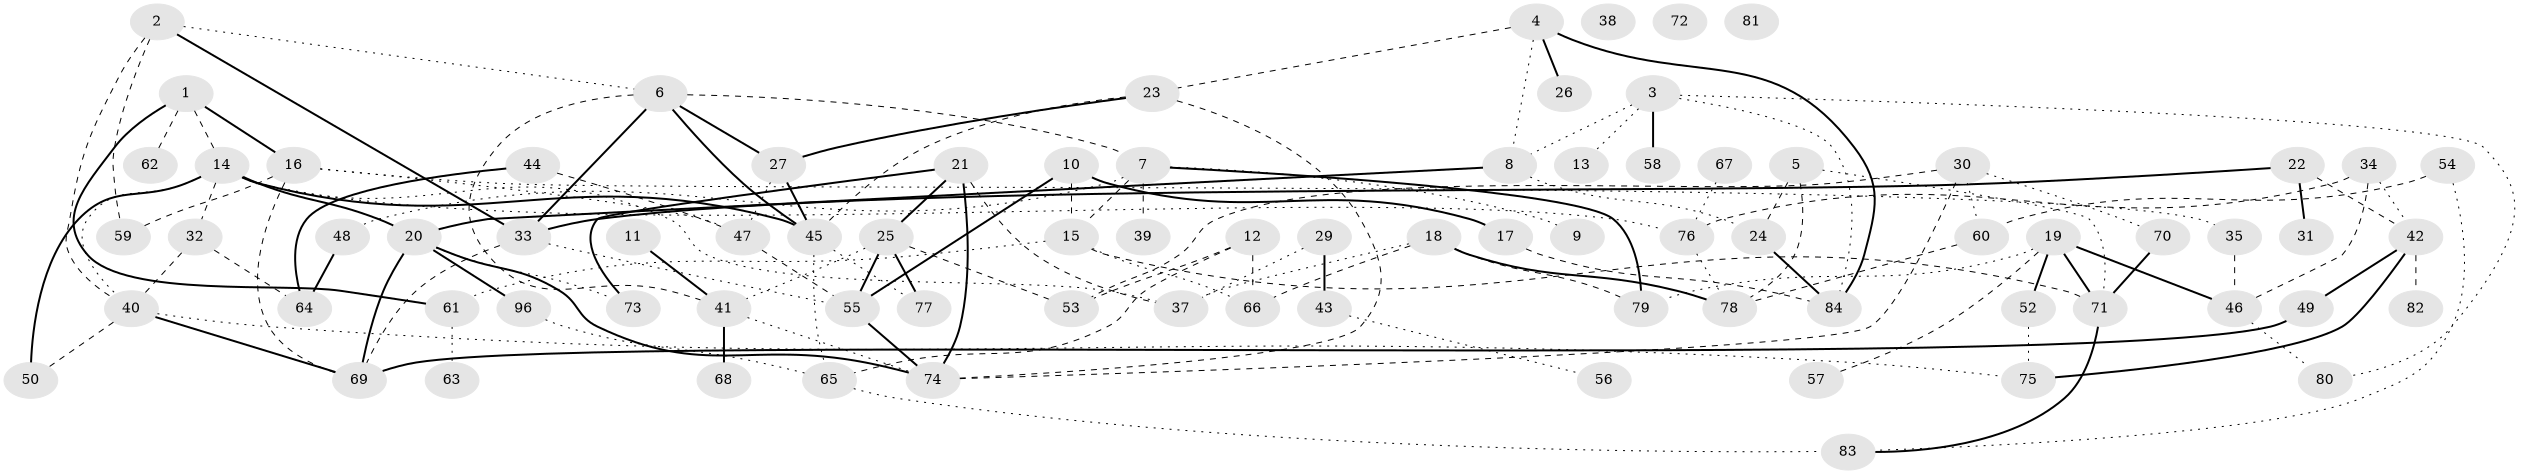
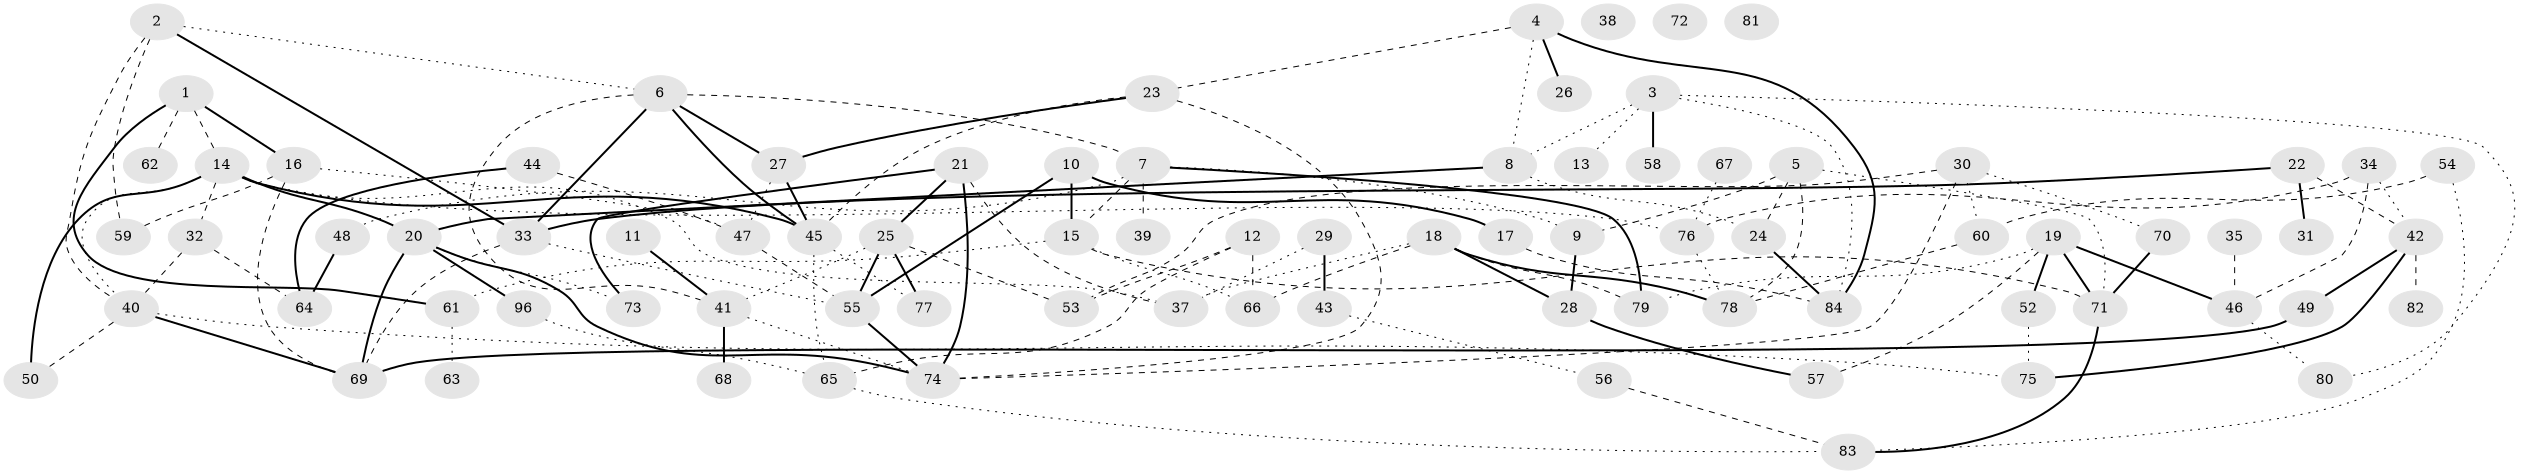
edge "16" -- "35": removed
edge "10" -- "15": style dashed -> bold
edge "5" -- "9": added
node "28": added
edge "56" -- "83": added
